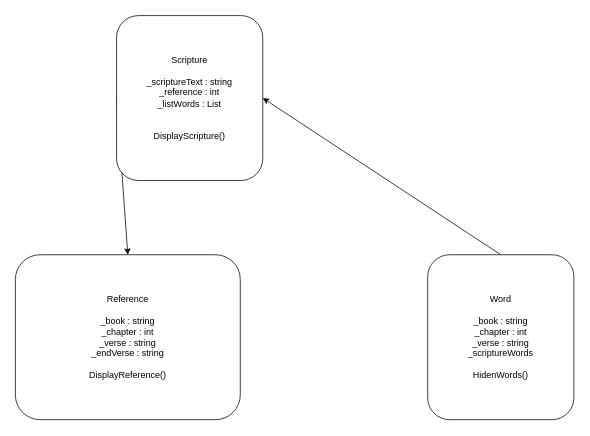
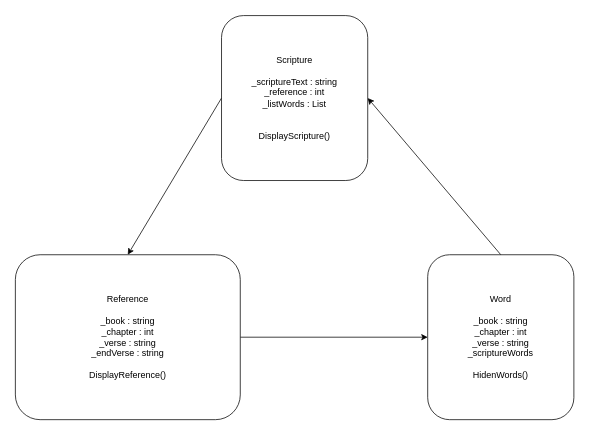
node "Scripture _scriptureText : string _reference : int _listWords : List DisplayScripture()": moved (190, 98) -> (295, 98)
edge "Reference _book : string _chapter : int _verse : string _endVerse : string DisplayReference()" -> "Word _book : string _chapter : int _verse : string _scriptureWords HidenWords()": added
